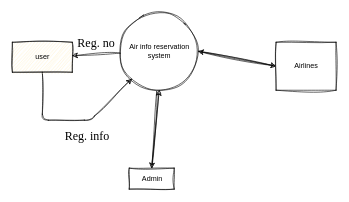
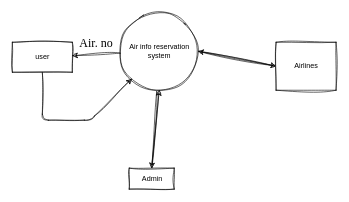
node "Reg. no": label "Reg. no" -> "Air. no"
node "user": fillcolor #fff2cc -> #ffffff
node "Reg. info": removed
